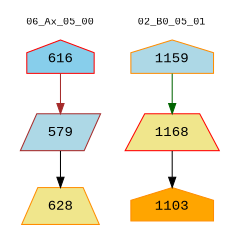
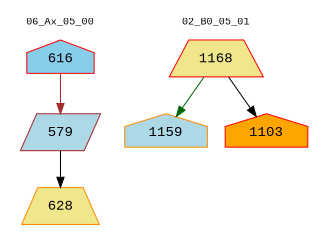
edge "1159" -> "1168": reversed
node "1103": color darkorange -> red
